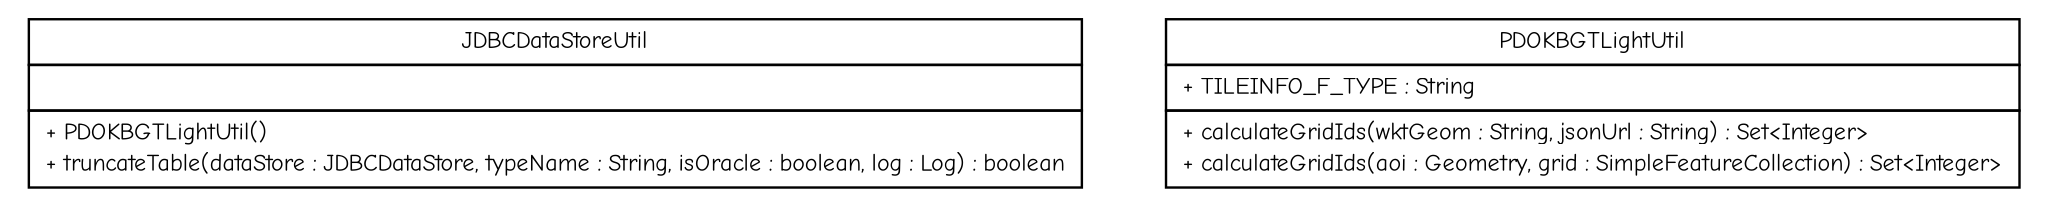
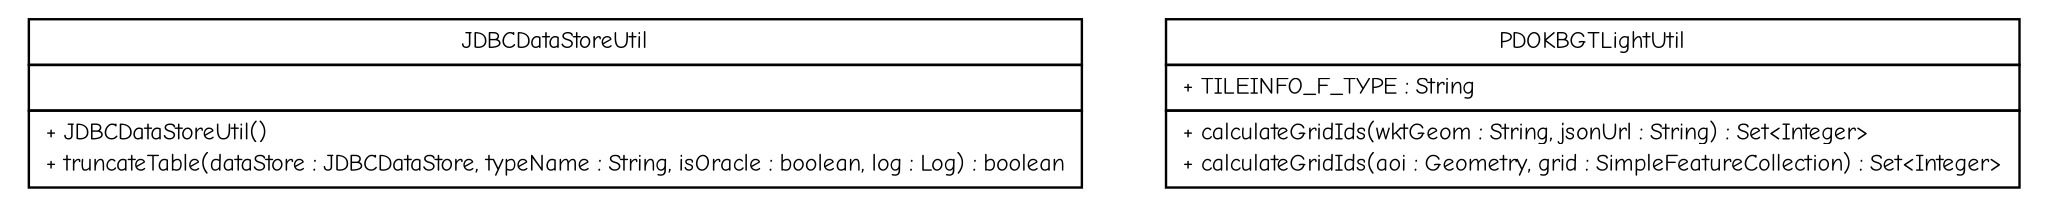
node "JDBCDataStoreUtil": text "+ PDOKBGTLightUtil()" -> "+ JDBCDataStoreUtil()"
